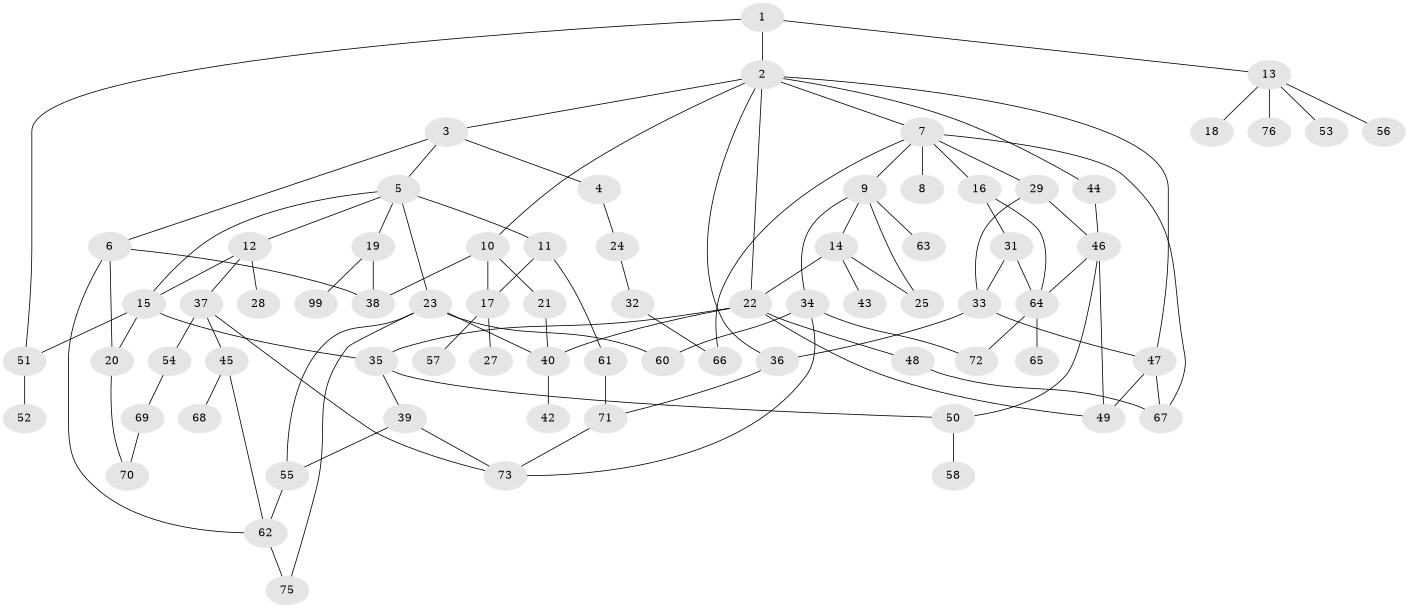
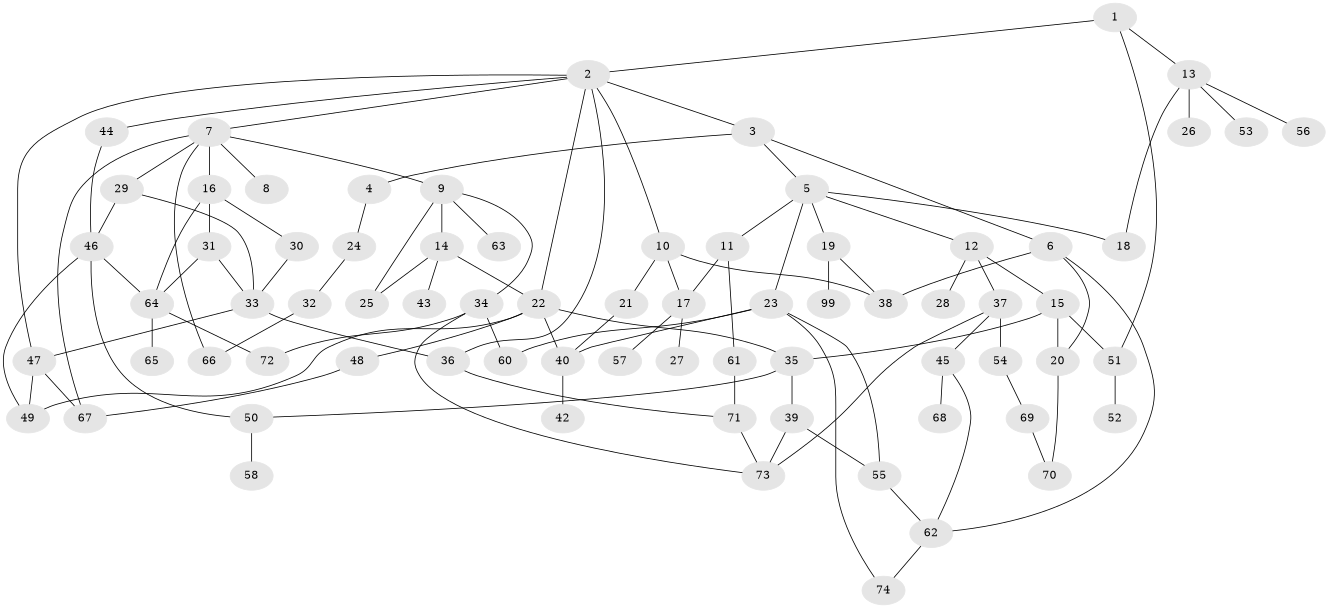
node "76": label "76" -> "26"
edge "5" -- "15": now "5" -- "18"
node "30": added
node "75": label "75" -> "74"
